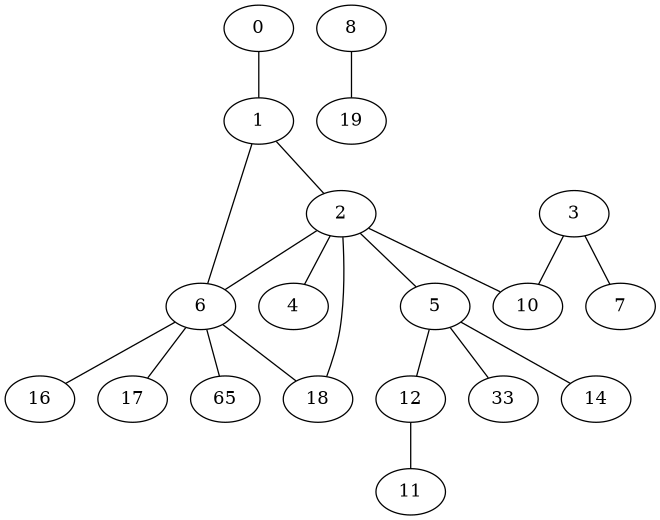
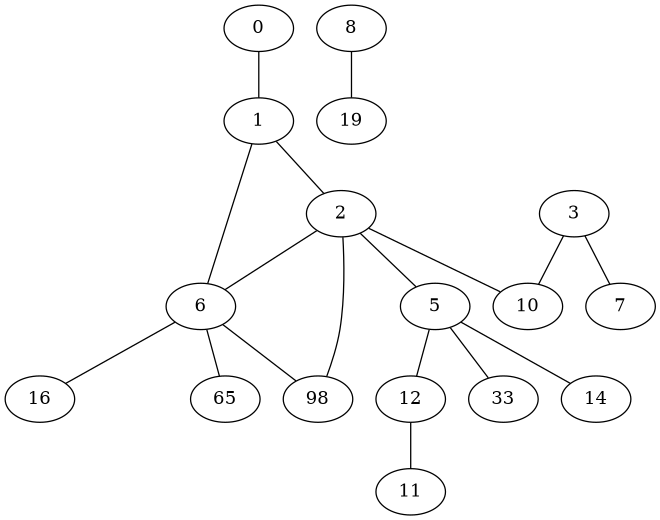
node "4": removed
node "17": removed
node "18": label "18" -> "98"
